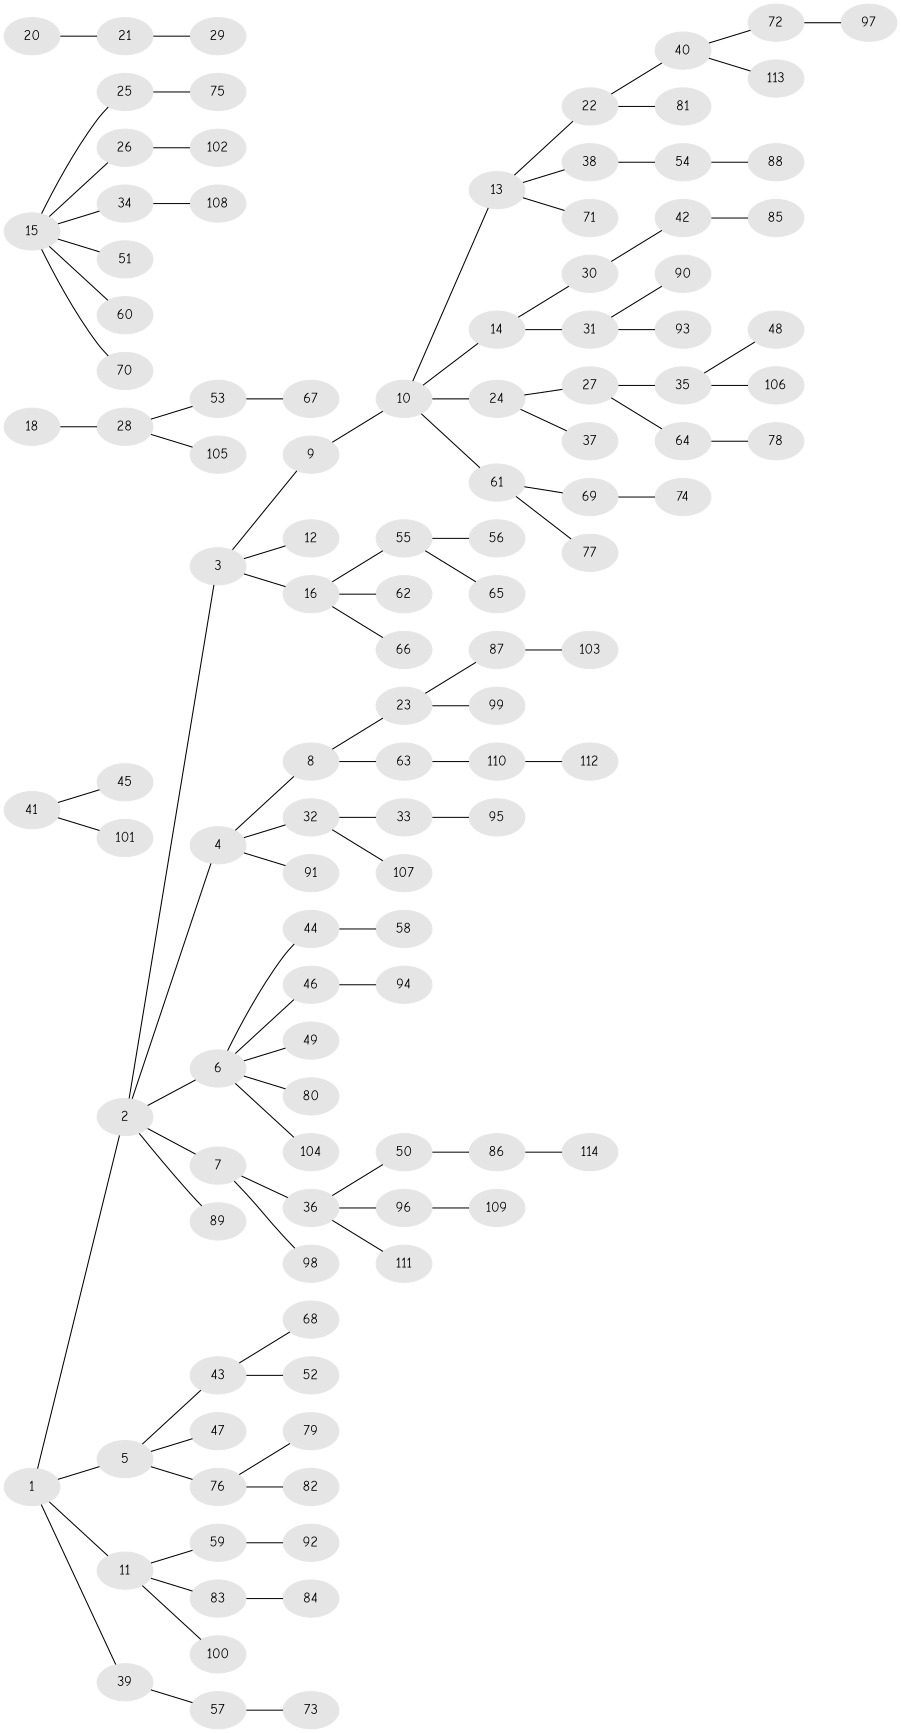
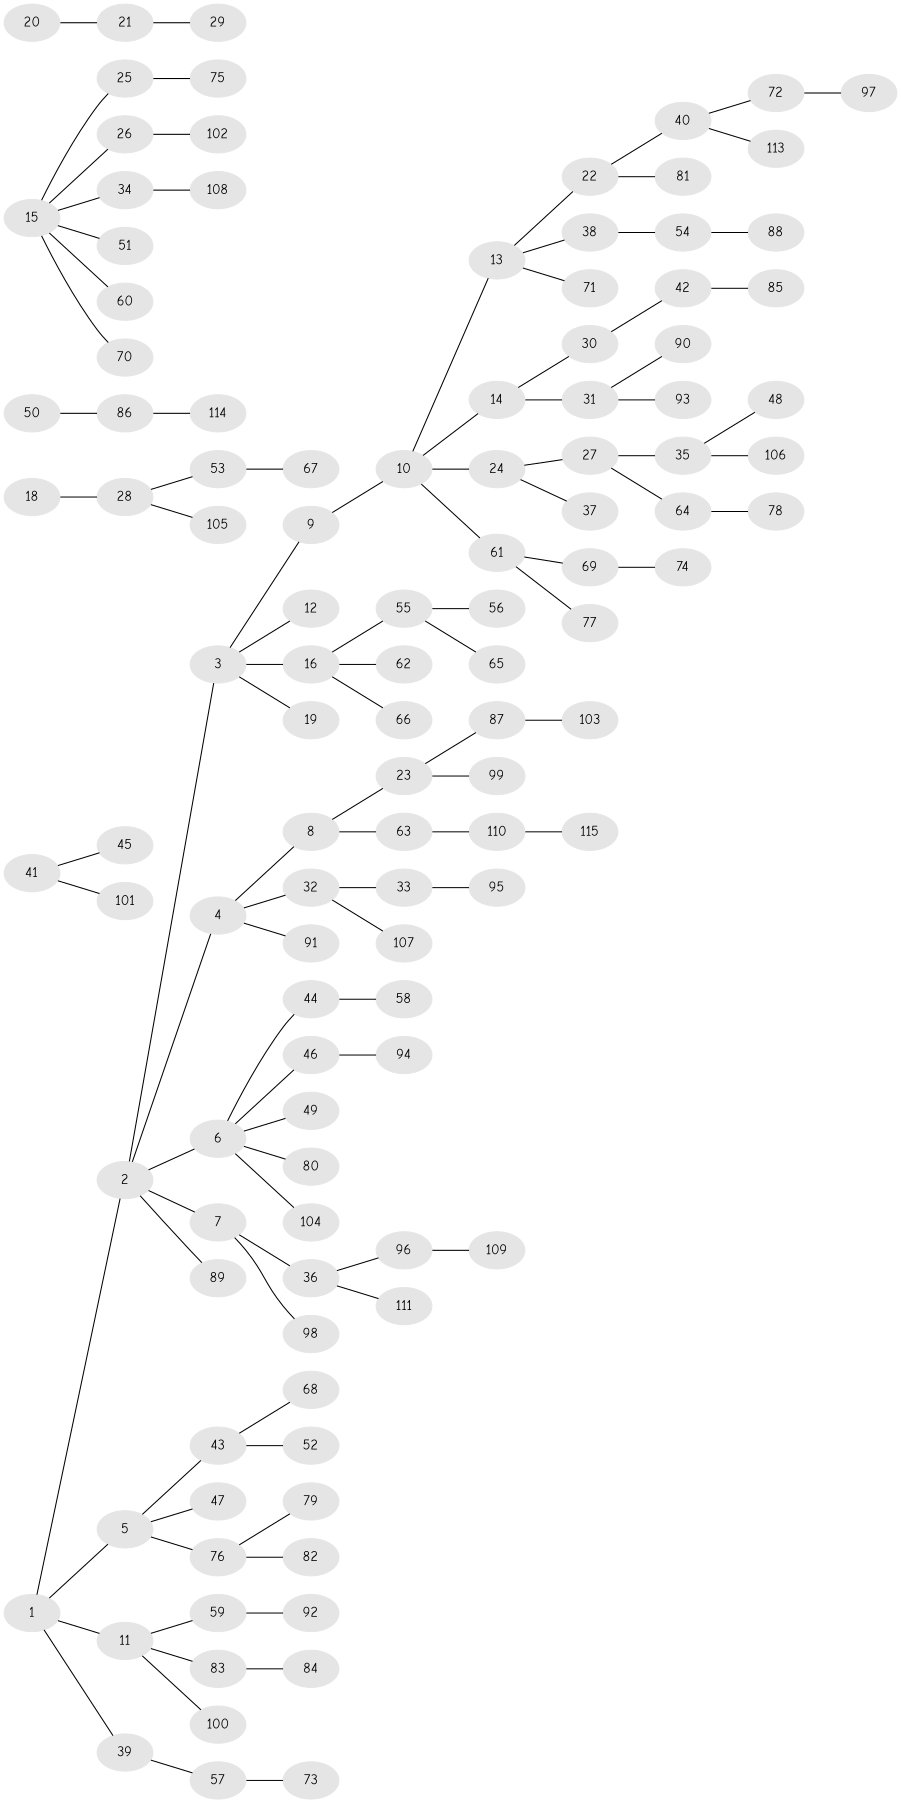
node "19": added
node "112": label "112" -> "115"
edge "50" -- "36": removed
